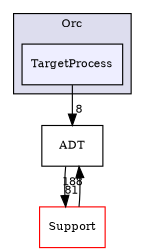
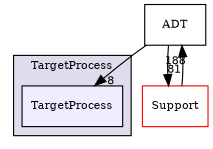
cluster "Orc": label "Orc" -> "TargetProcess"
edge "TargetProcess" -> "ADT": reversed
